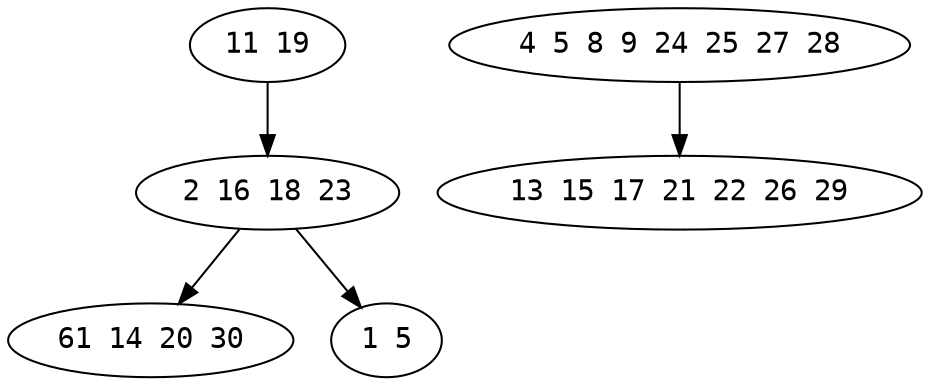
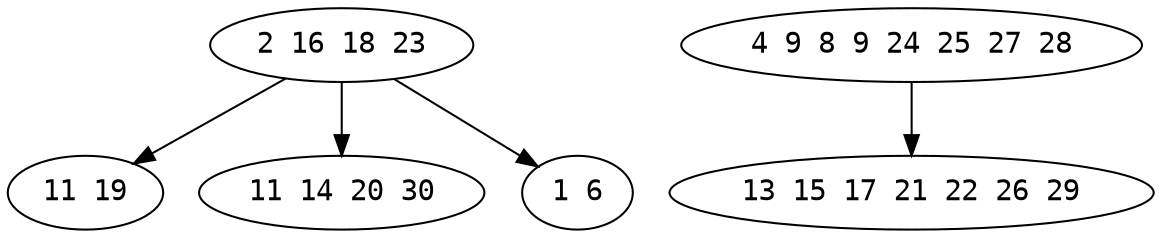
node "4 5 8 9 24 25 27 28": label "4 5 8 9 24 25 27 28" -> "4 9 8 9 24 25 27 28"
edge "11 19" -> "2 16 18 23": reversed
node "61 14 20 30": label "61 14 20 30" -> "11 14 20 30"
node "1 5": label "1 5" -> "1 6"
